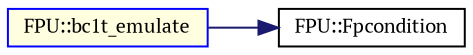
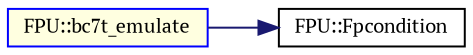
node "FPU::bc1t_emulate": label "FPU::bc1t_emulate" -> "FPU::bc7t_emulate"
